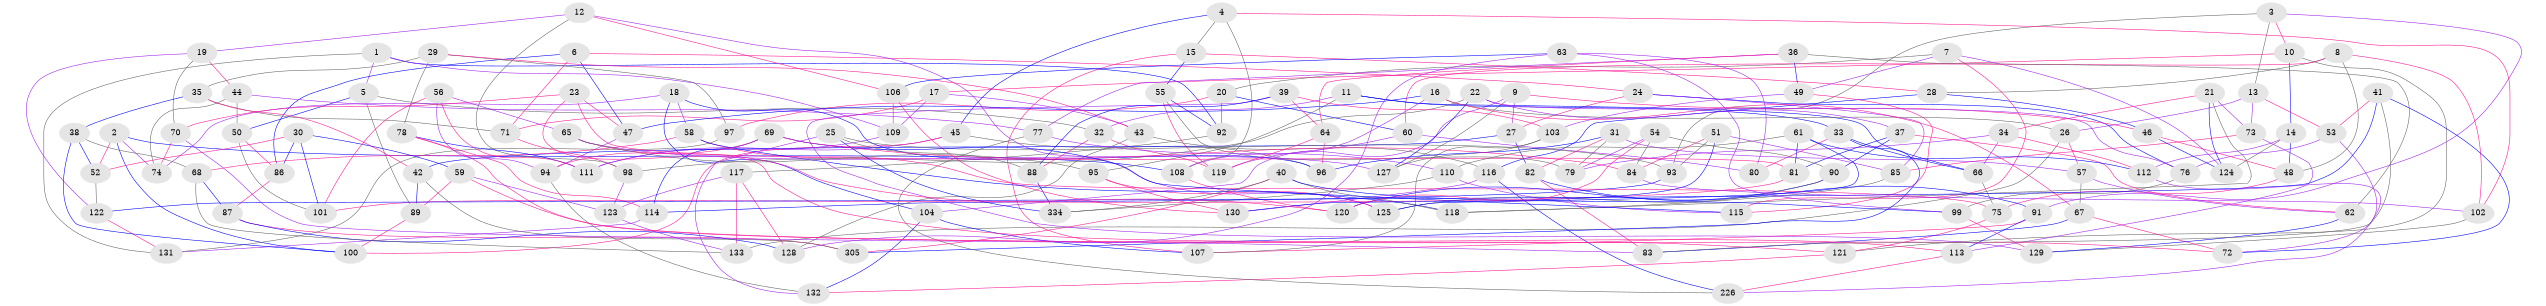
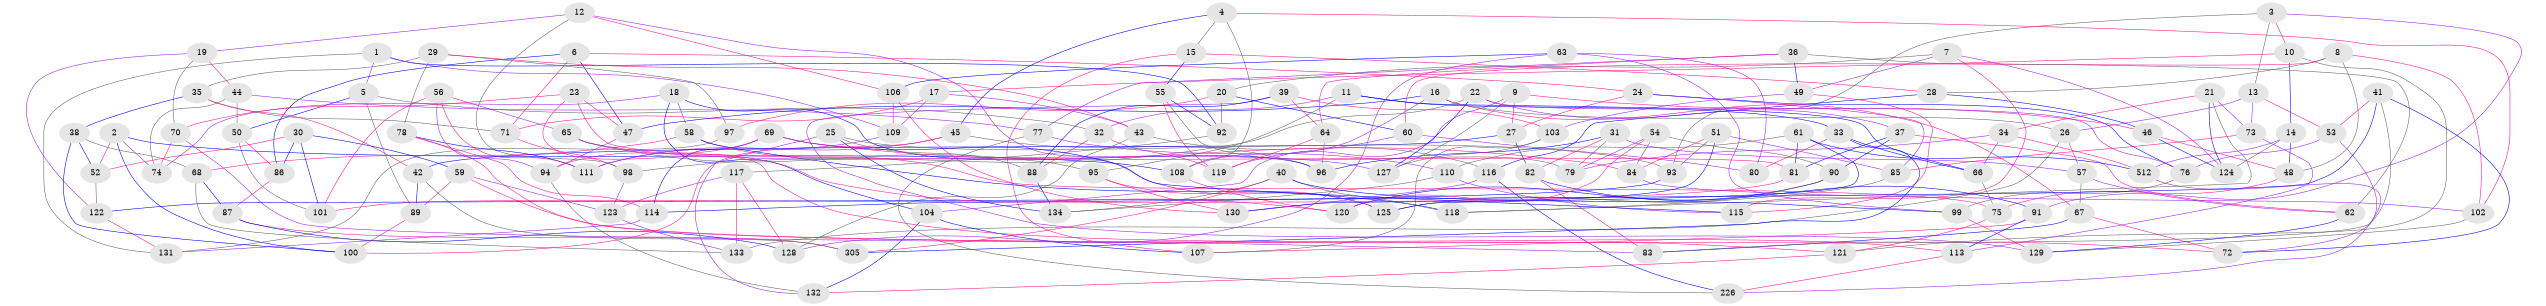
node "112": label "112" -> "512"
node "334": label "334" -> "134"
